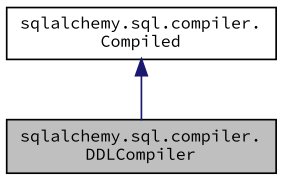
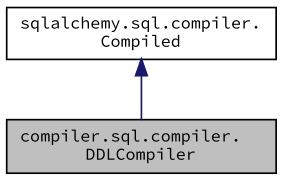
node "sqlalchemy.sql.compiler. DDLCompiler": label "sqlalchemy.sql.compiler. DDLCompiler" -> "compiler.sql.compiler. DDLCompiler"
